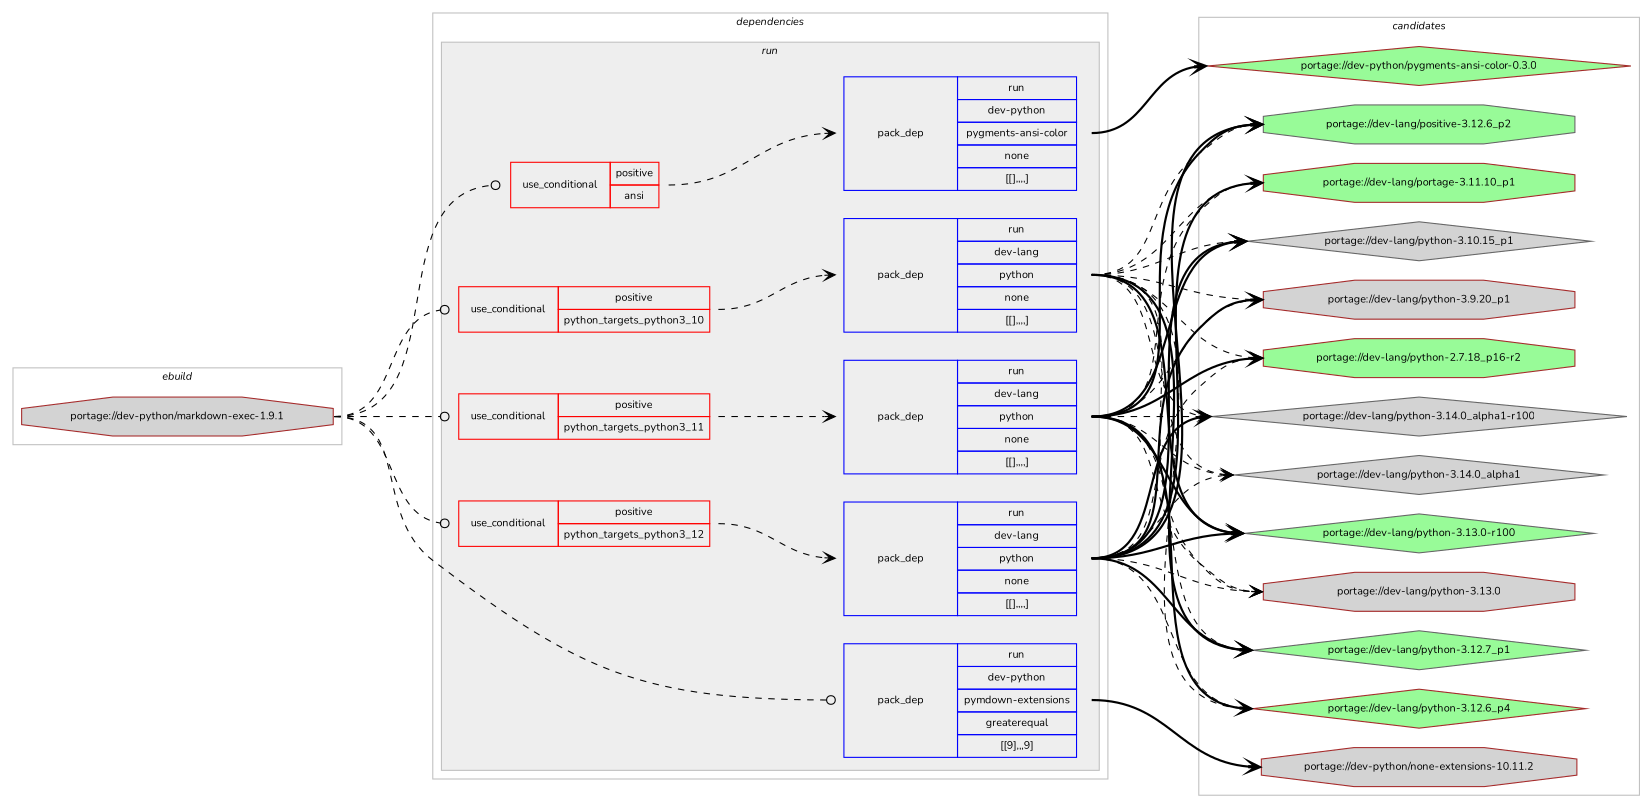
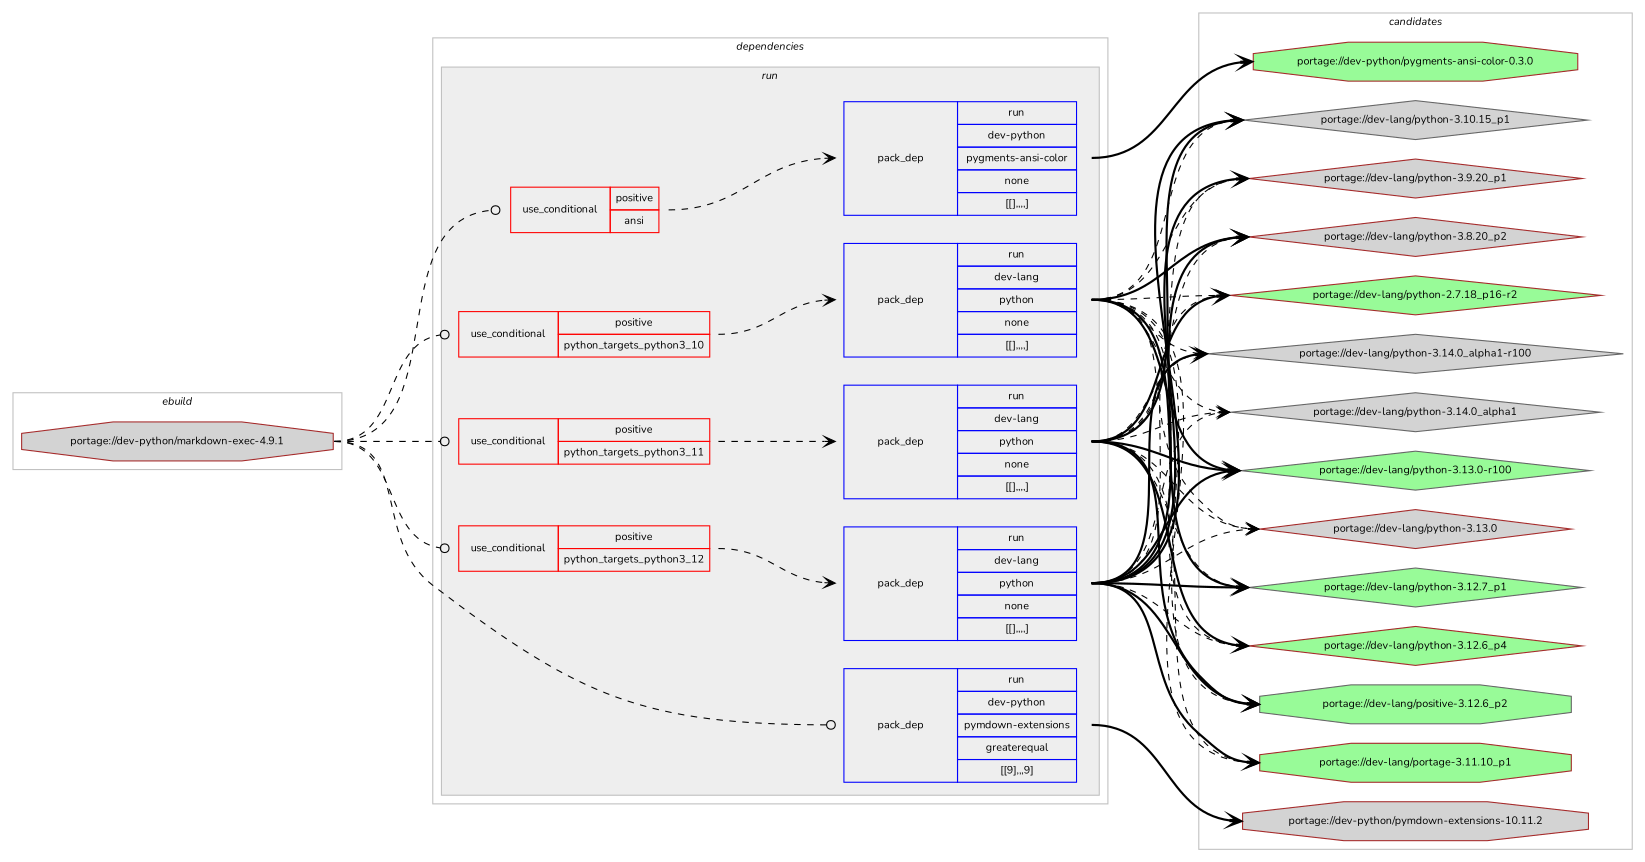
node "portage://dev-python/pygments-ansi-color-0.3.0": shape diamond -> octagon
node "portage://dev-lang/python-3.8.20_p2": added
node "portage://dev-lang/python-3.9.20_p1": shape octagon -> diamond
node "portage://dev-lang/python-2.7.18_p16-r2": shape octagon -> diamond
node "portage://dev-python/markdown-exec-1.9.1": label "portage://dev-python/markdown-exec-1.9.1" -> "portage://dev-python/markdown-exec-4.9.1"
node "portage://dev-lang/python-3.13.0": shape octagon -> diamond
node "portage://dev-python/none-extensions-10.11.2": label "portage://dev-python/none-extensions-10.11.2" -> "portage://dev-python/pymdown-extensions-10.11.2"
